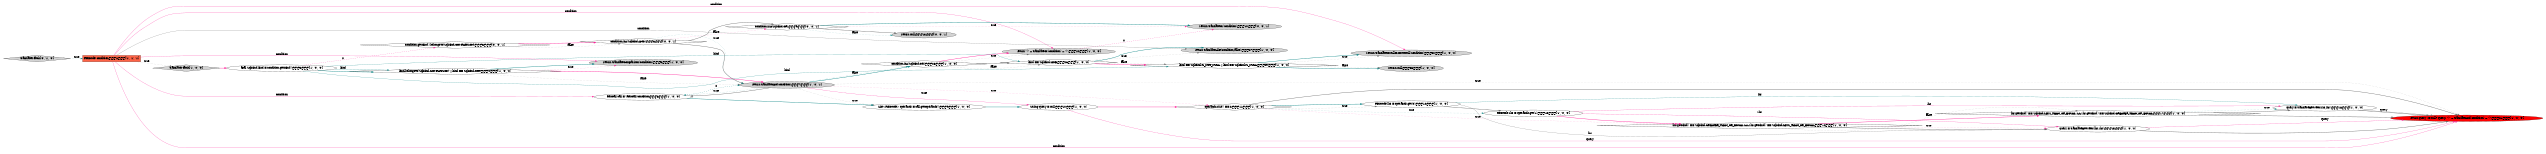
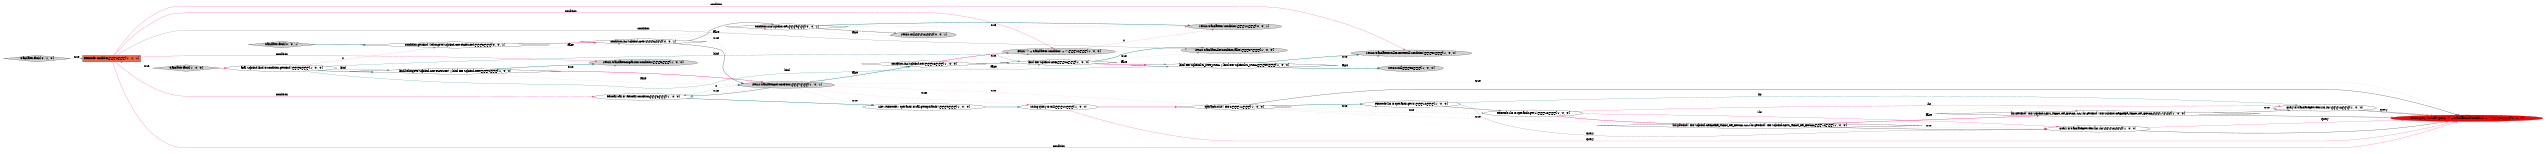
node "translateMatch['0', '0', '1']": added
edge "RexNode condition@@@2@@@['1', '1', '1']" -> "translateMatch['1', '0', '0']": reversed
edge "return translateAnd(condition)@@@7@@@['1', '0', '1']" -> "String query = null@@@10@@@['1', '0', '0']": style solid -> dotted
edge "RexNode lhs = operands.get(0)@@@12@@@['1', '0', '0']" -> "query = translateBetween(lhs,rhs)@@@15@@@['1', '0', '0']": label "lhs" -> "query"
